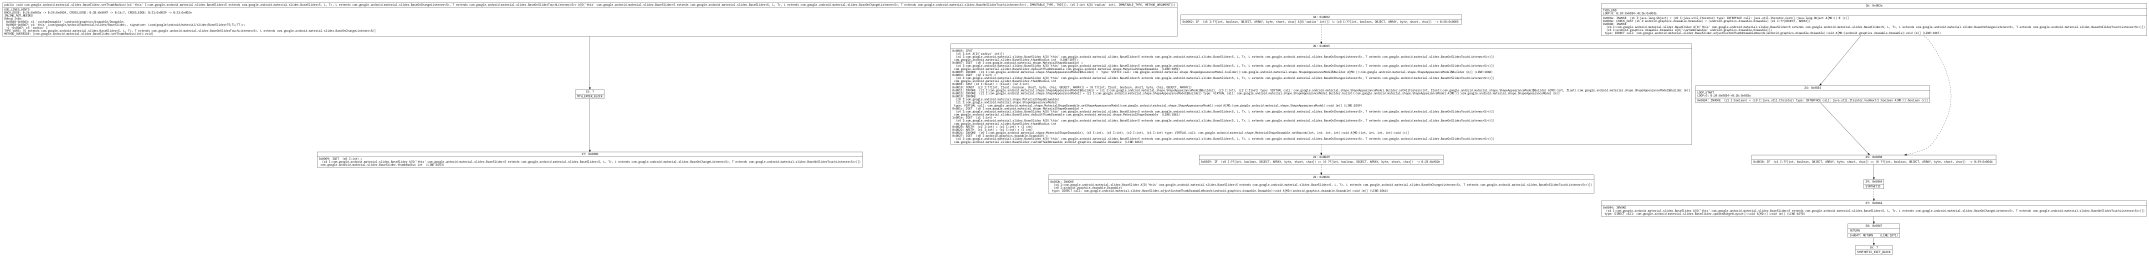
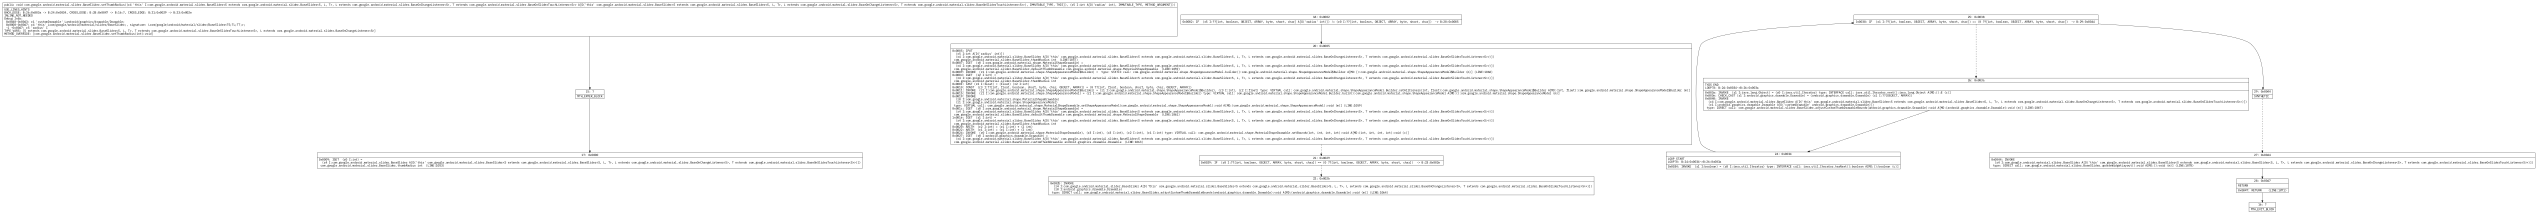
edge "18: 0x0002" -> "20: 0x0005": style dashed -> solid
edge "26: 0x003a" -> "25: 0x0038": reversed
node "16: ?": text "SYNTHETIC_EXIT_BLOCK" -> "MTH_EXIT_BLOCK"
